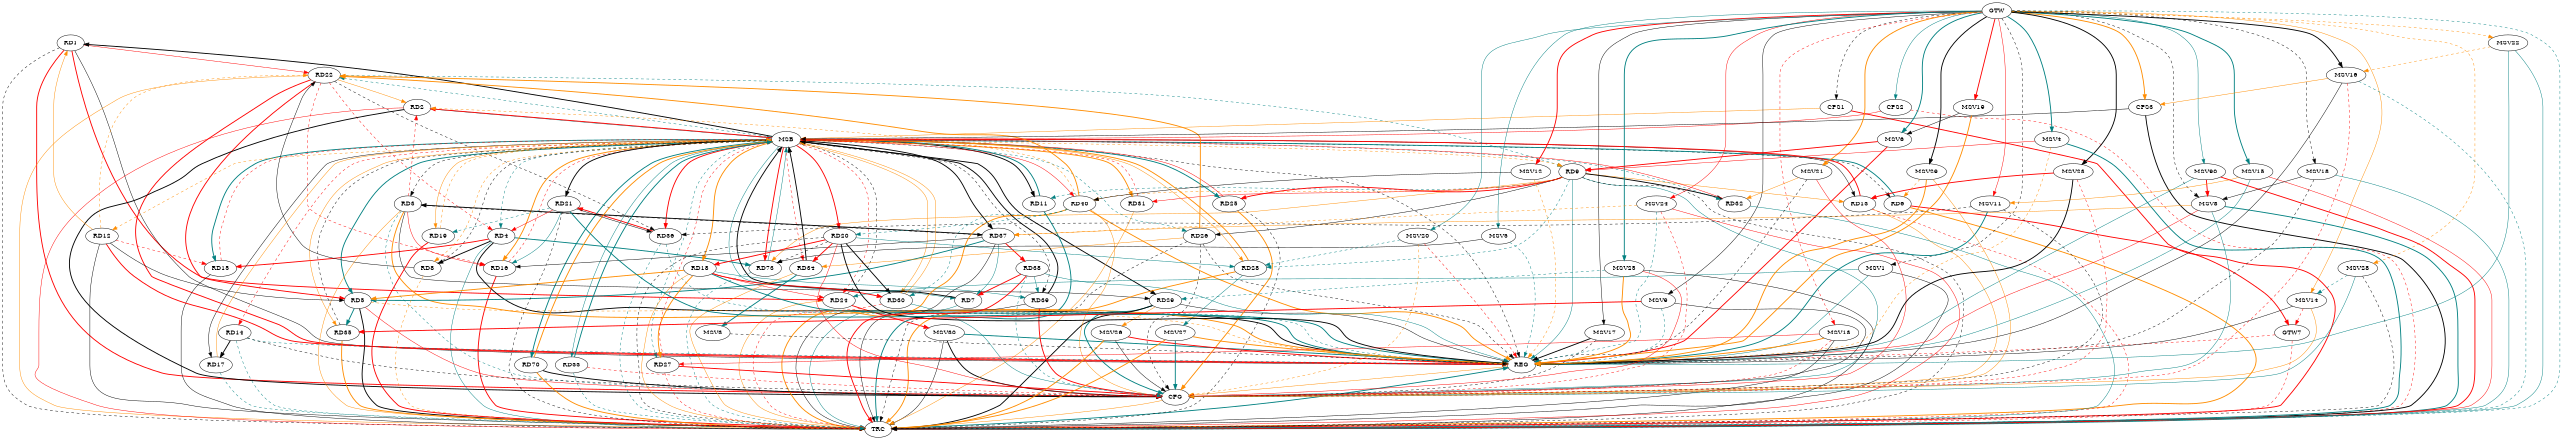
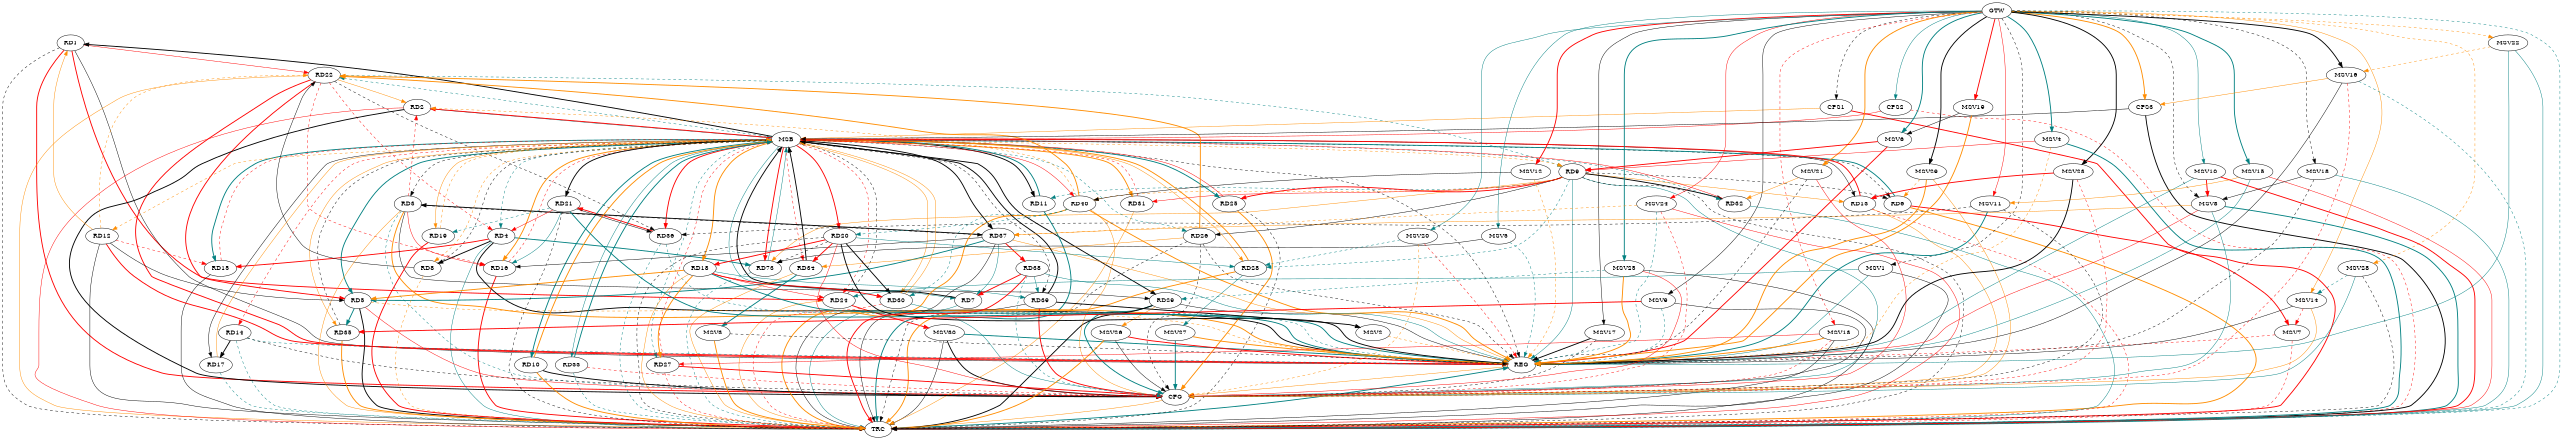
node "MSV90": label "MSV90" -> "MSV10"
edge "RD9" -> "RD6": added
edge "RD37" -> "REG": added
node "MSV2": added
node "GTW7": label "GTW7" -> "MSV7"
node "RD70": label "RD70" -> "RD10"
edge "MSV27" -> "TRC": now "MSV3" -> "TRC"
